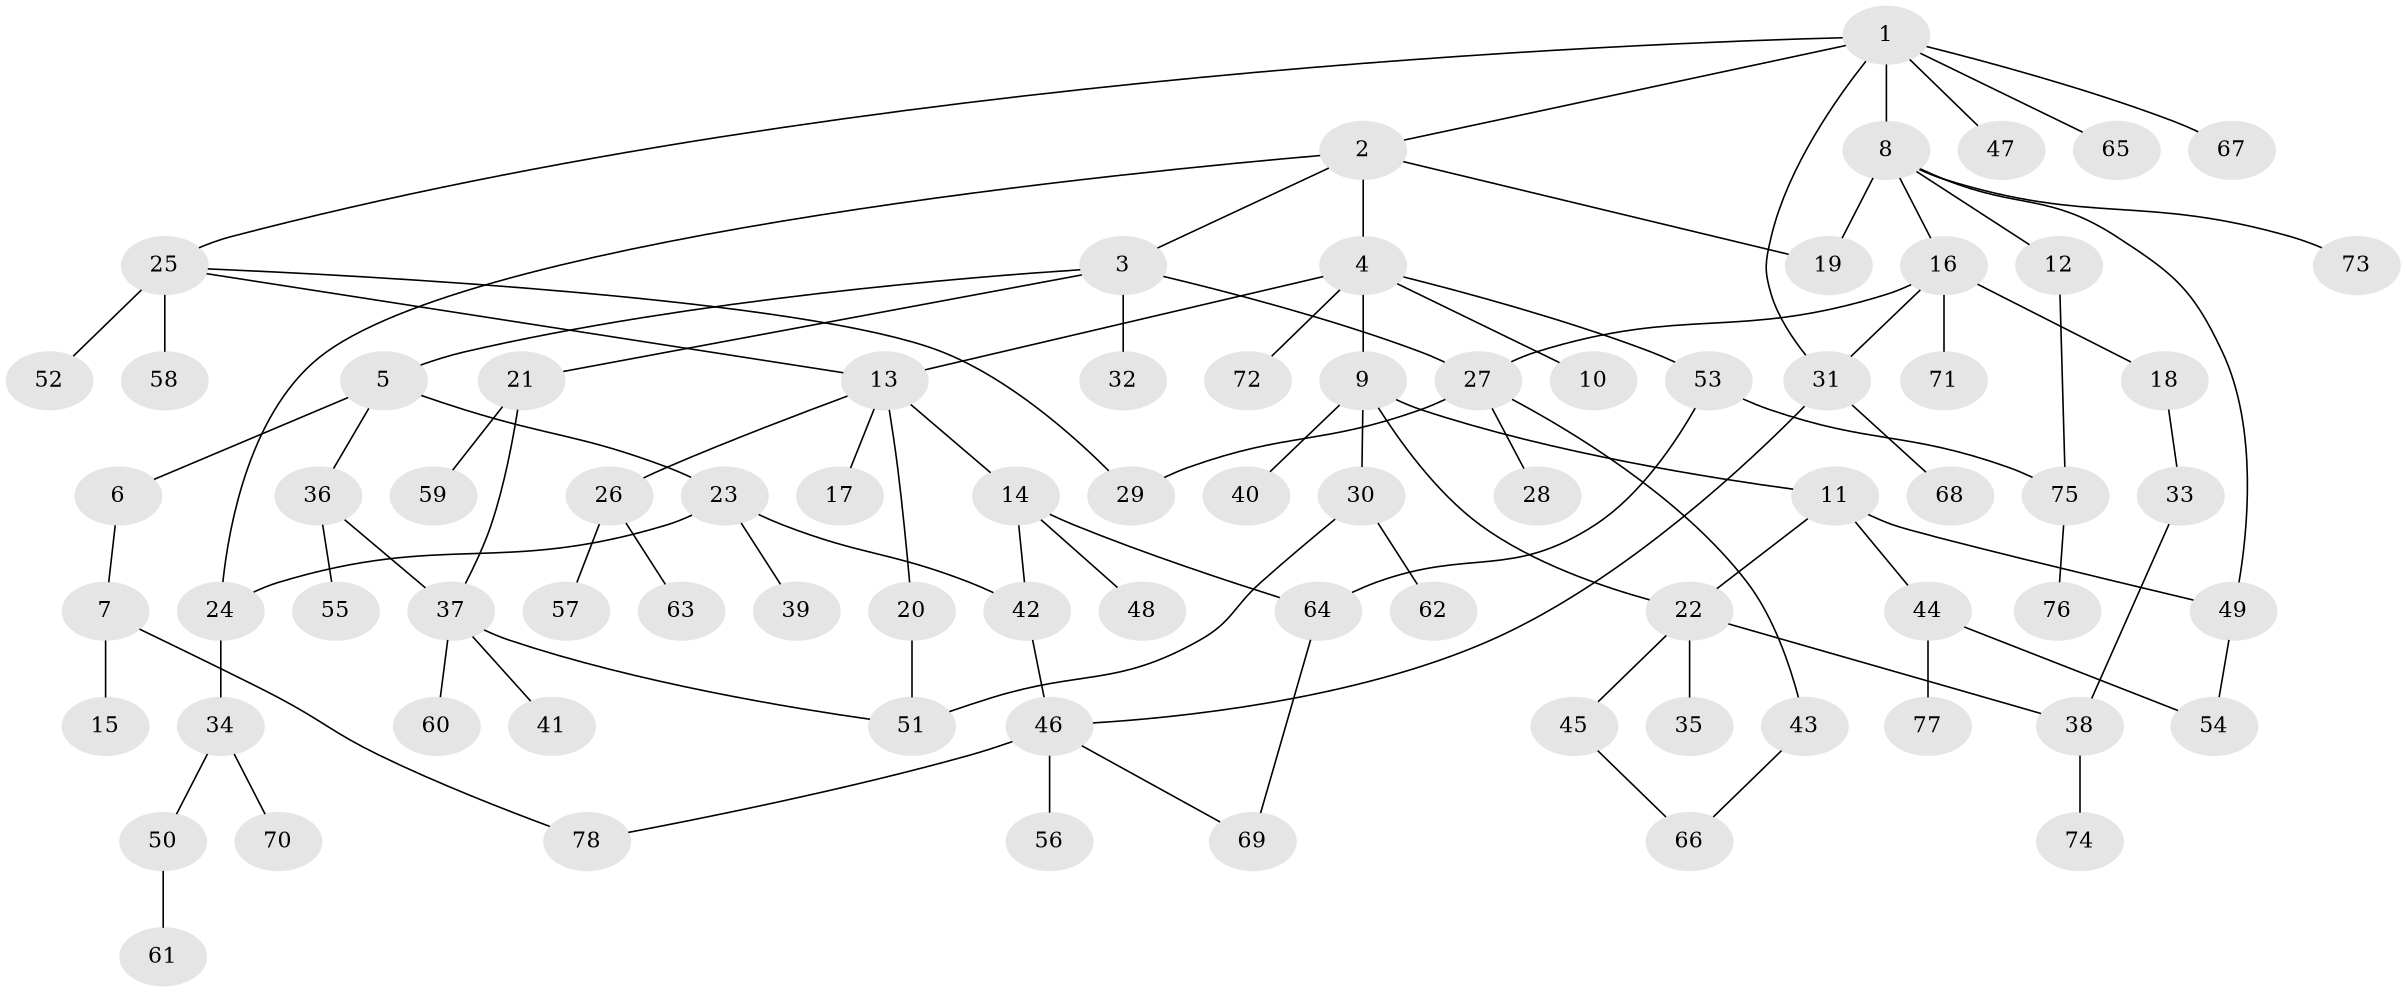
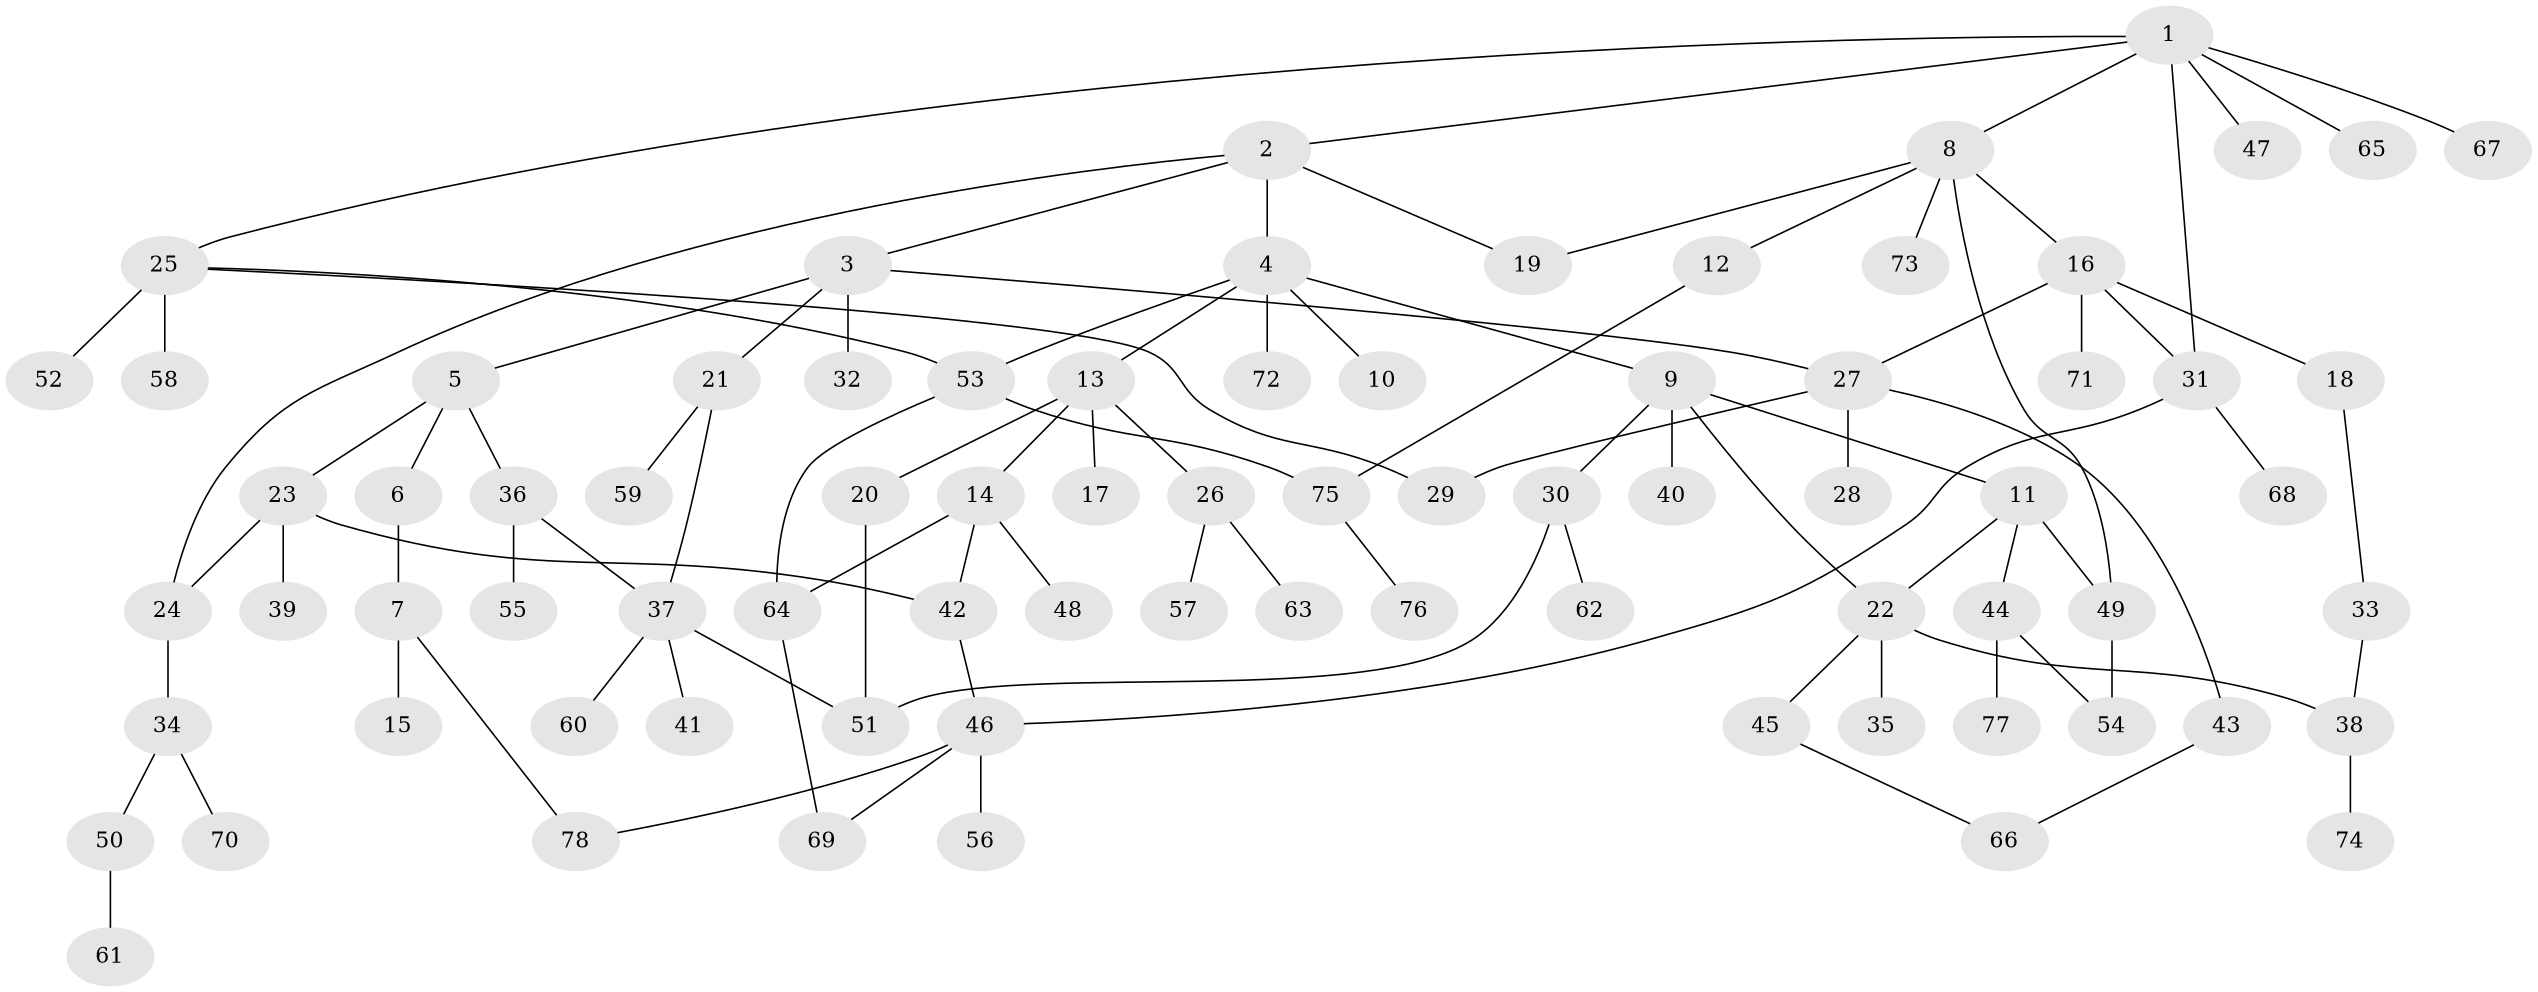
edge "25" -- "13": now "25" -- "53"
